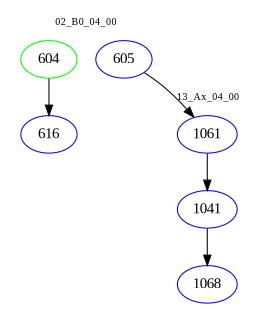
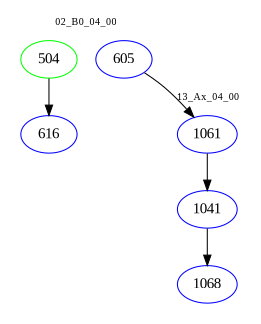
node "604": label "604" -> "504"
